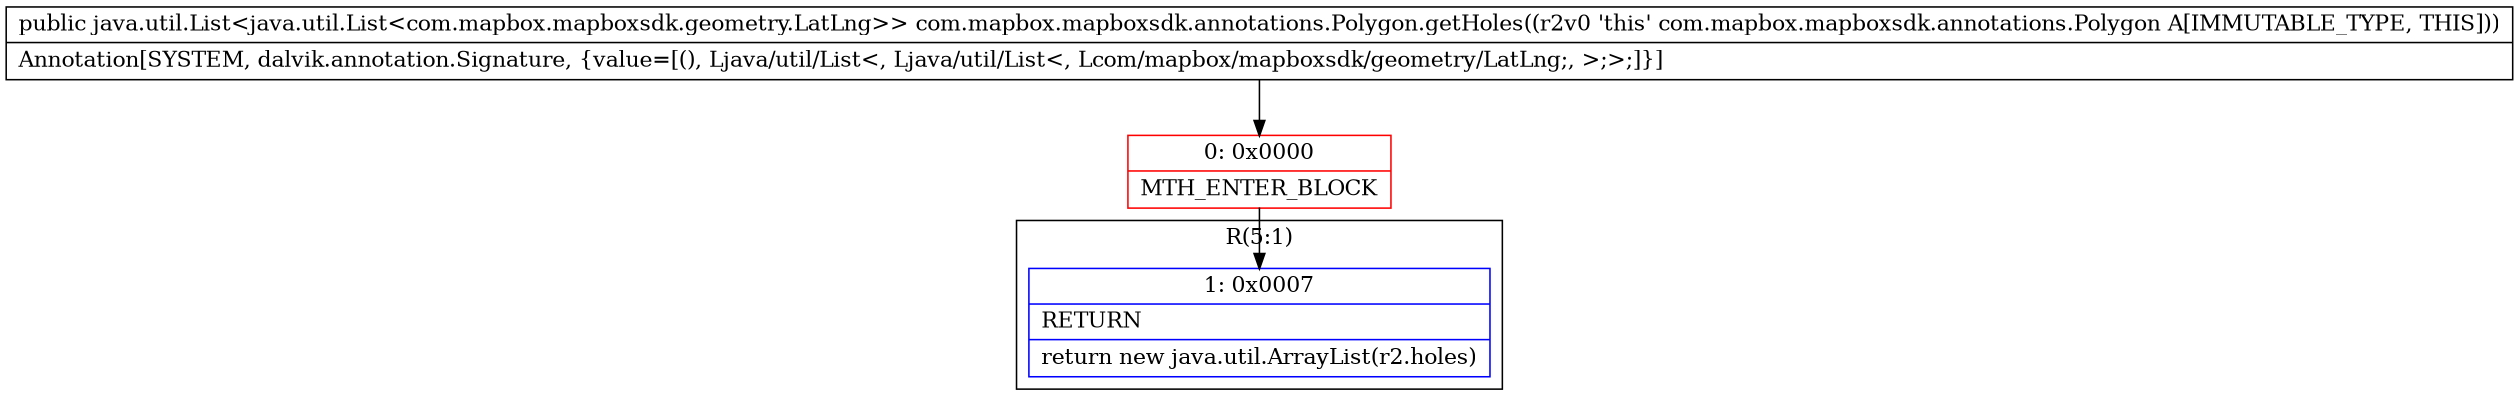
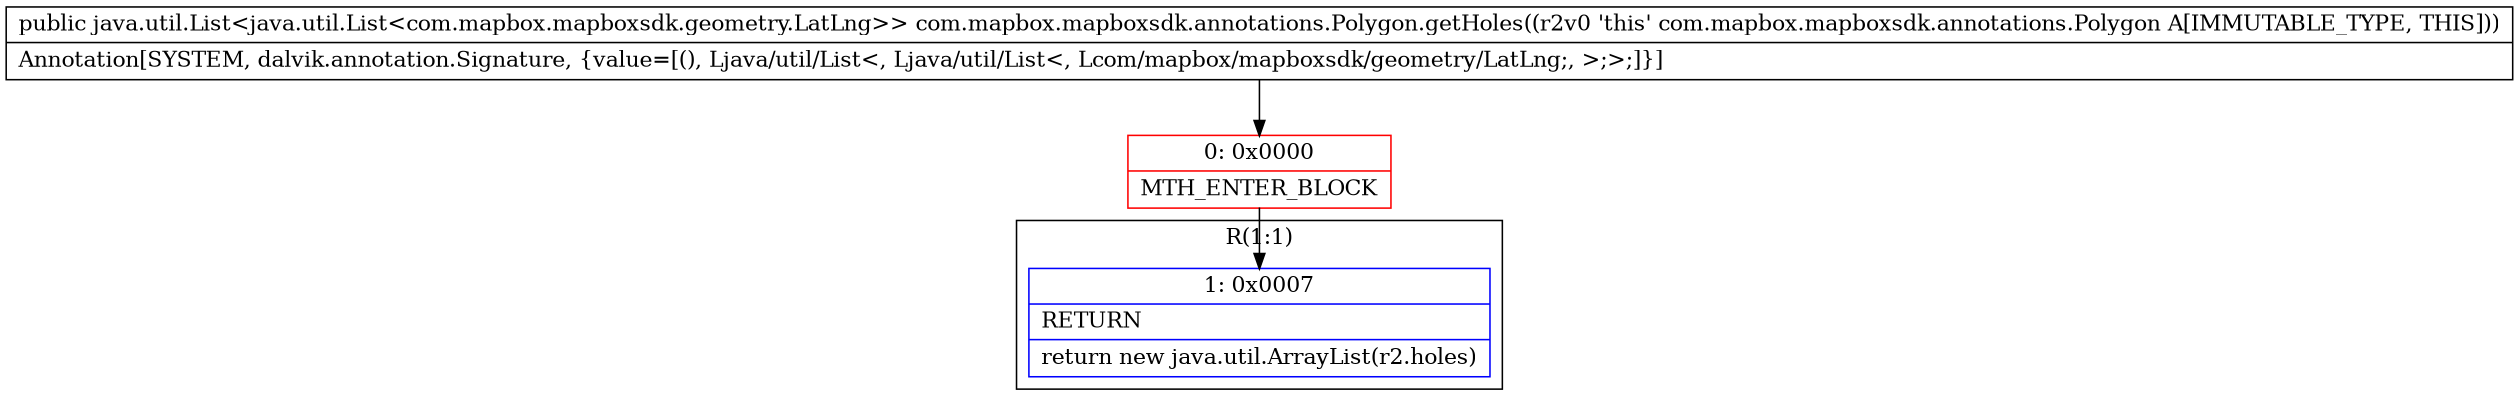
cluster "R(5:1)": label "R(5:1)" -> "R(1:1)"
